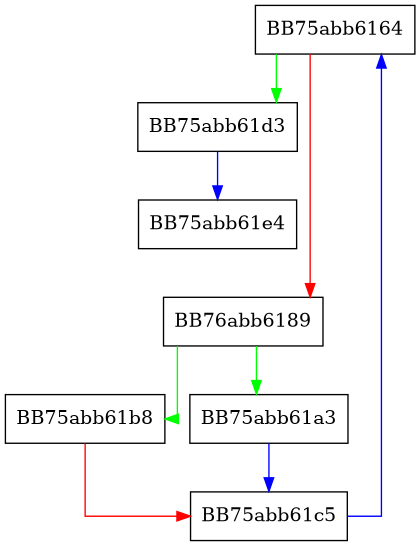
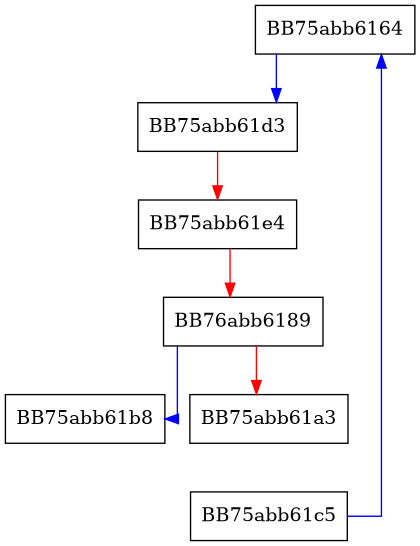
edge "BB75abb6164" -> "BB75abb61d3": color green -> blue
edge "BB75abb61d3" -> "BB75abb61e4": color blue -> red
edge "BB75abb6164" -> "BB76abb6189": now "BB75abb61e4" -> "BB76abb6189"
edge "BB76abb6189" -> "BB75abb61a3": color green -> red
edge "BB76abb6189" -> "BB75abb61b8": color green -> blue
edge "BB75abb61a3" -> "BB75abb61c5": removed
edge "BB75abb61b8" -> "BB75abb61c5": removed
